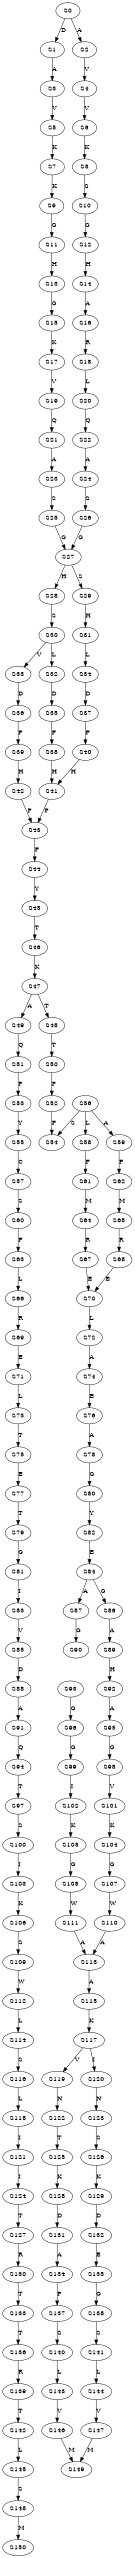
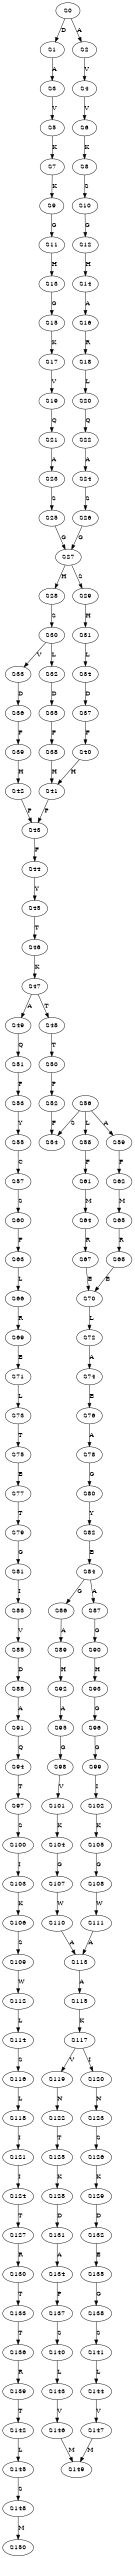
edge "S90" -> "S93": added, label "H"
